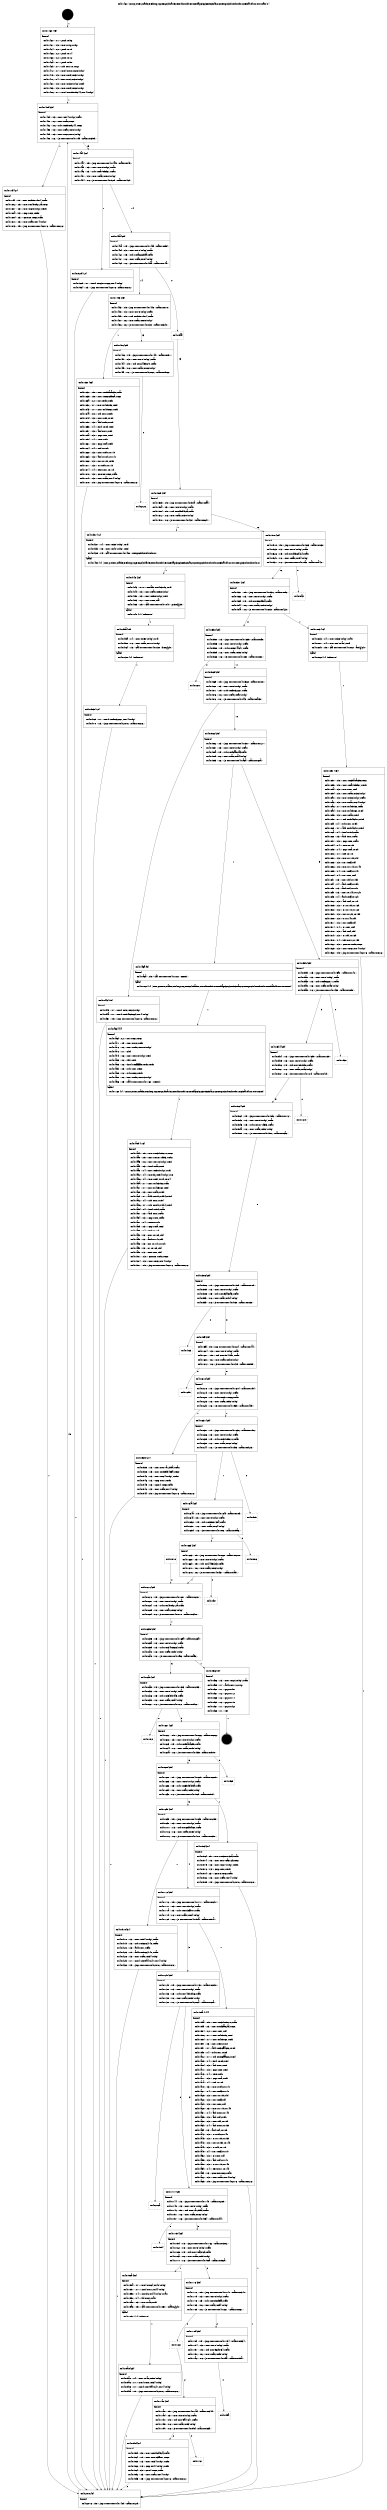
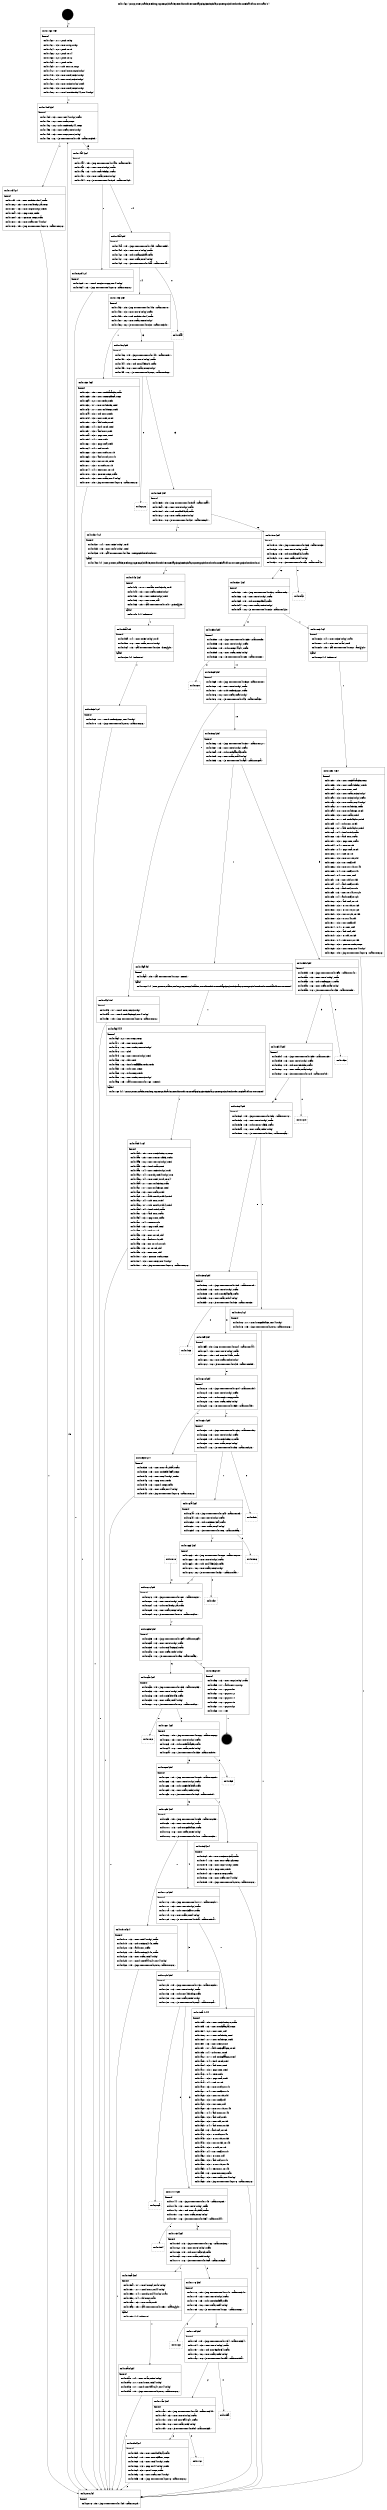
edge "0x401baa" -> "0x401505 [25]": now "0x4014ec [25]" -> "0x401505 [25]"
node "0x401b0c [12]": added
node "0x401cb5": removed
edge "0x401cc1" -> "0x4017a8 [25]": now "0x40178f [25]" -> "0x4017a8 [25]"
